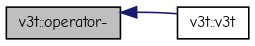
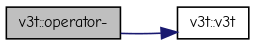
edge "v3t::v3t" -> "v3t::operator-": reversed
